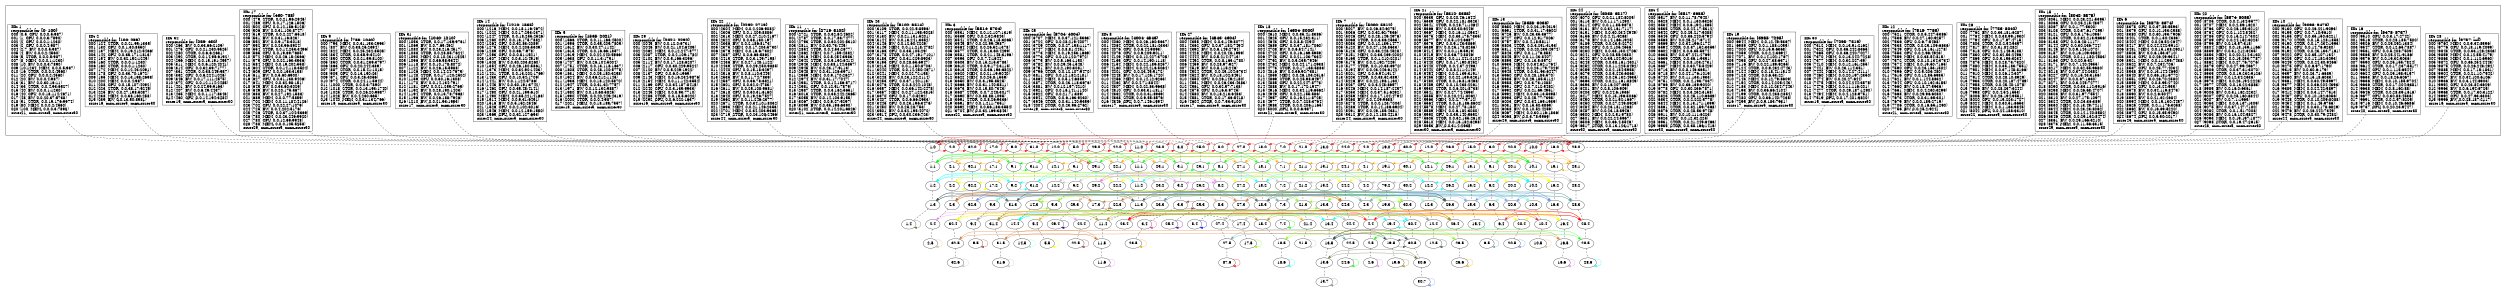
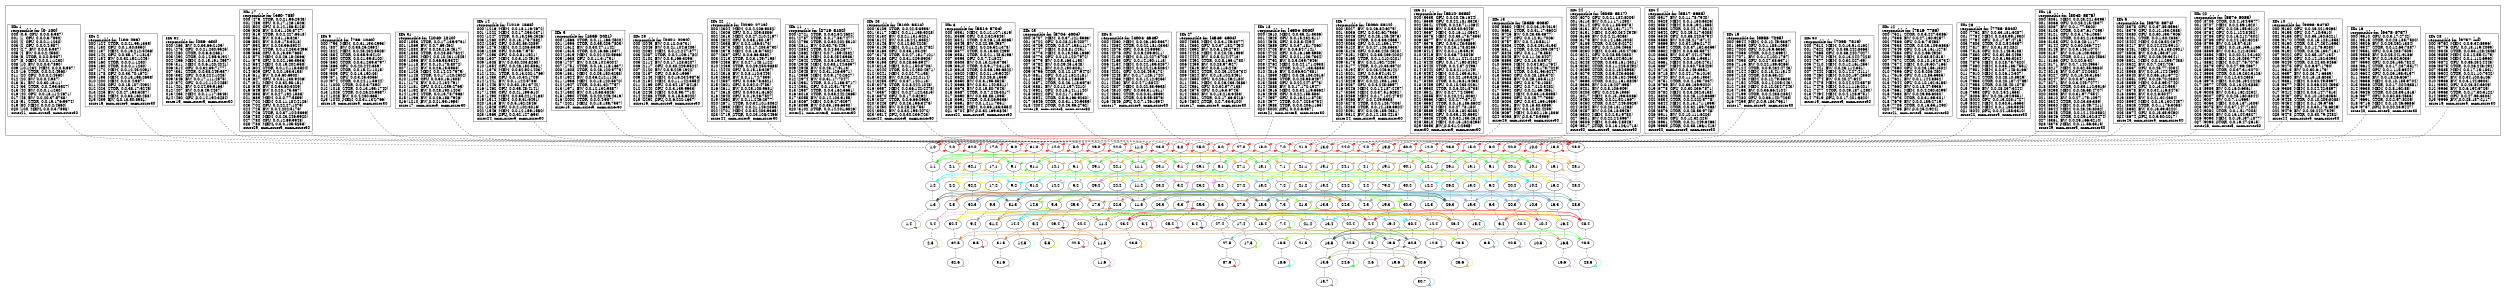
edge "14.0" -> "29.1": now "14.0" -> "5.0"
edge "3.4" -- "23.5": now "23.4" -- "23.5"
